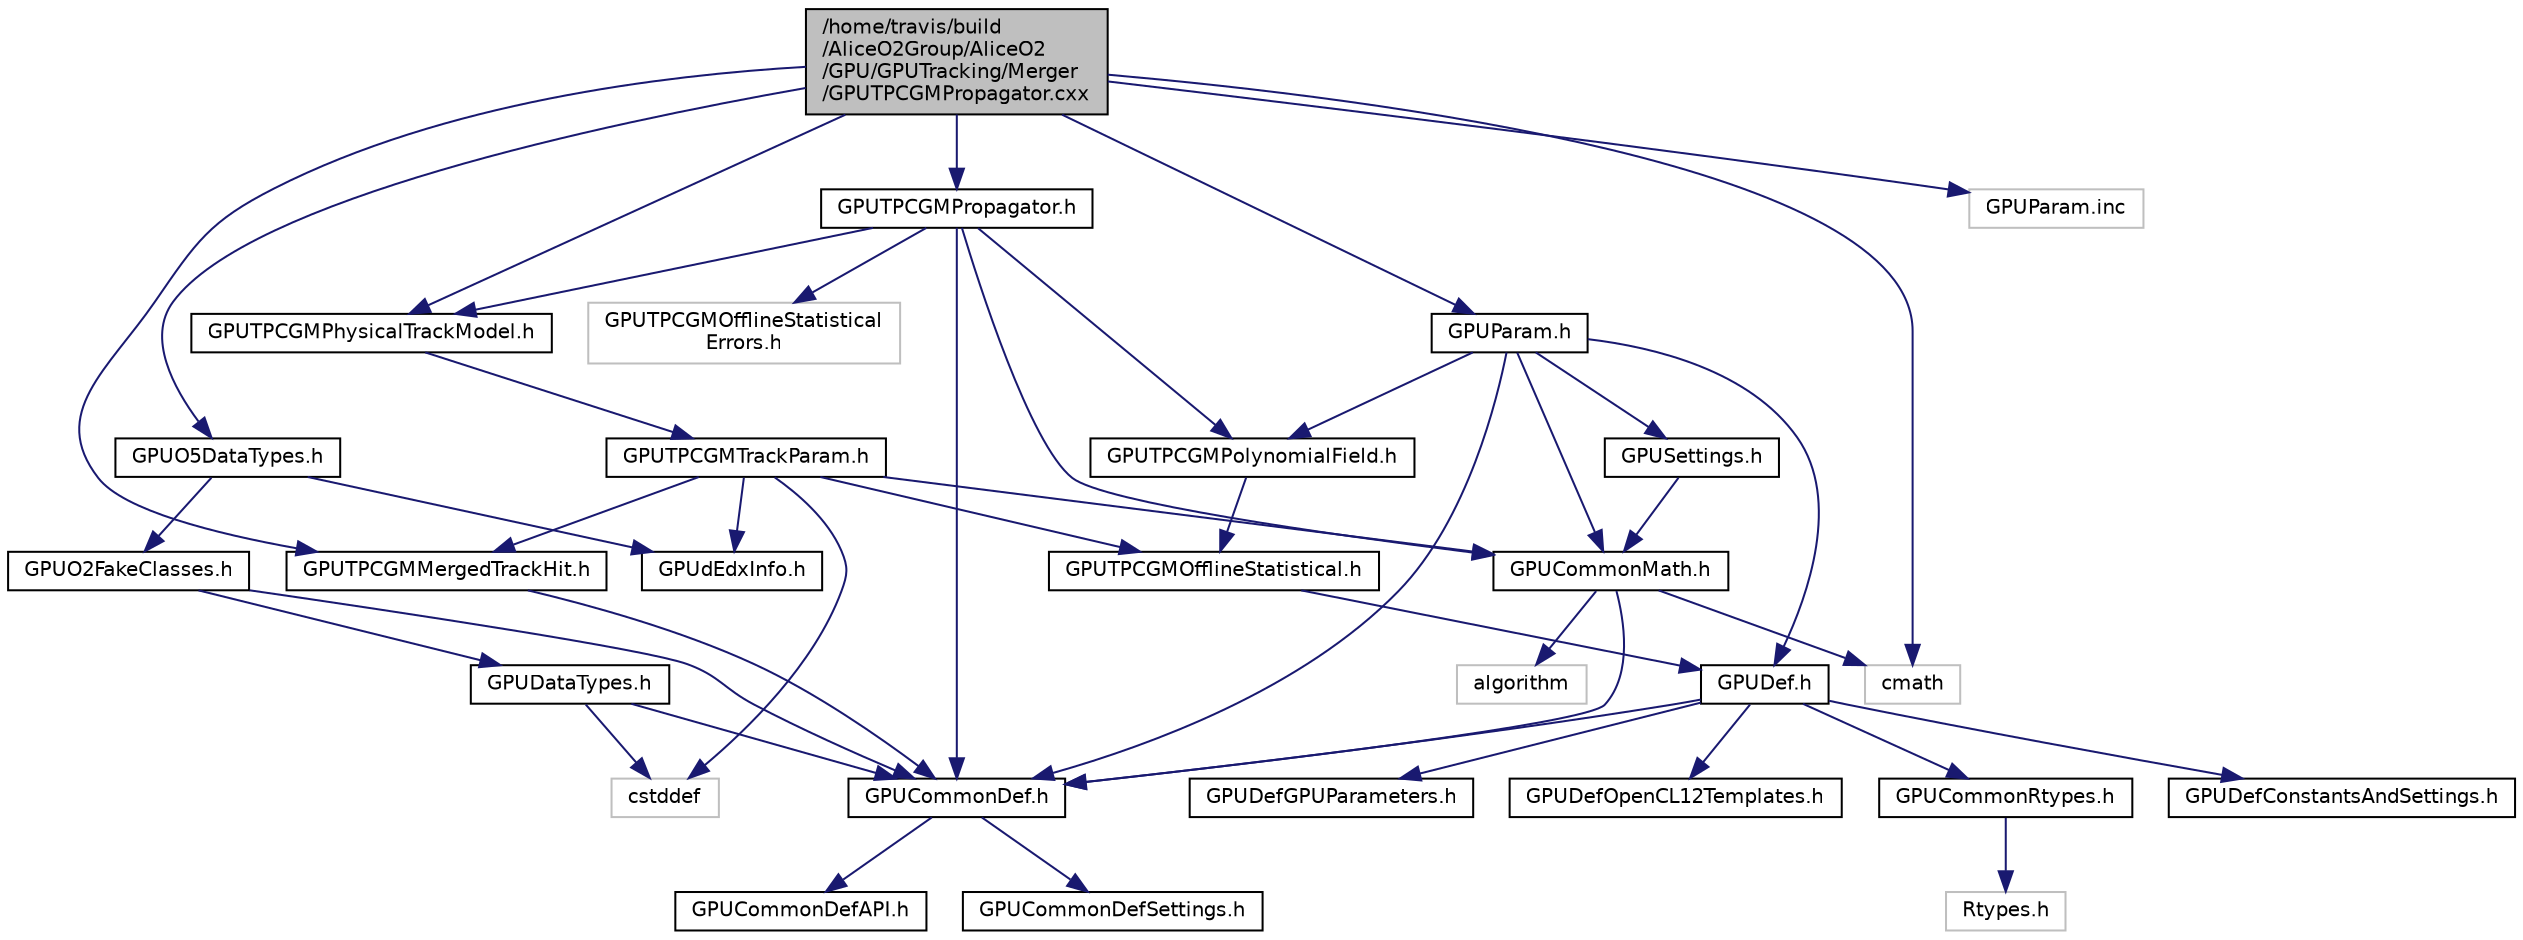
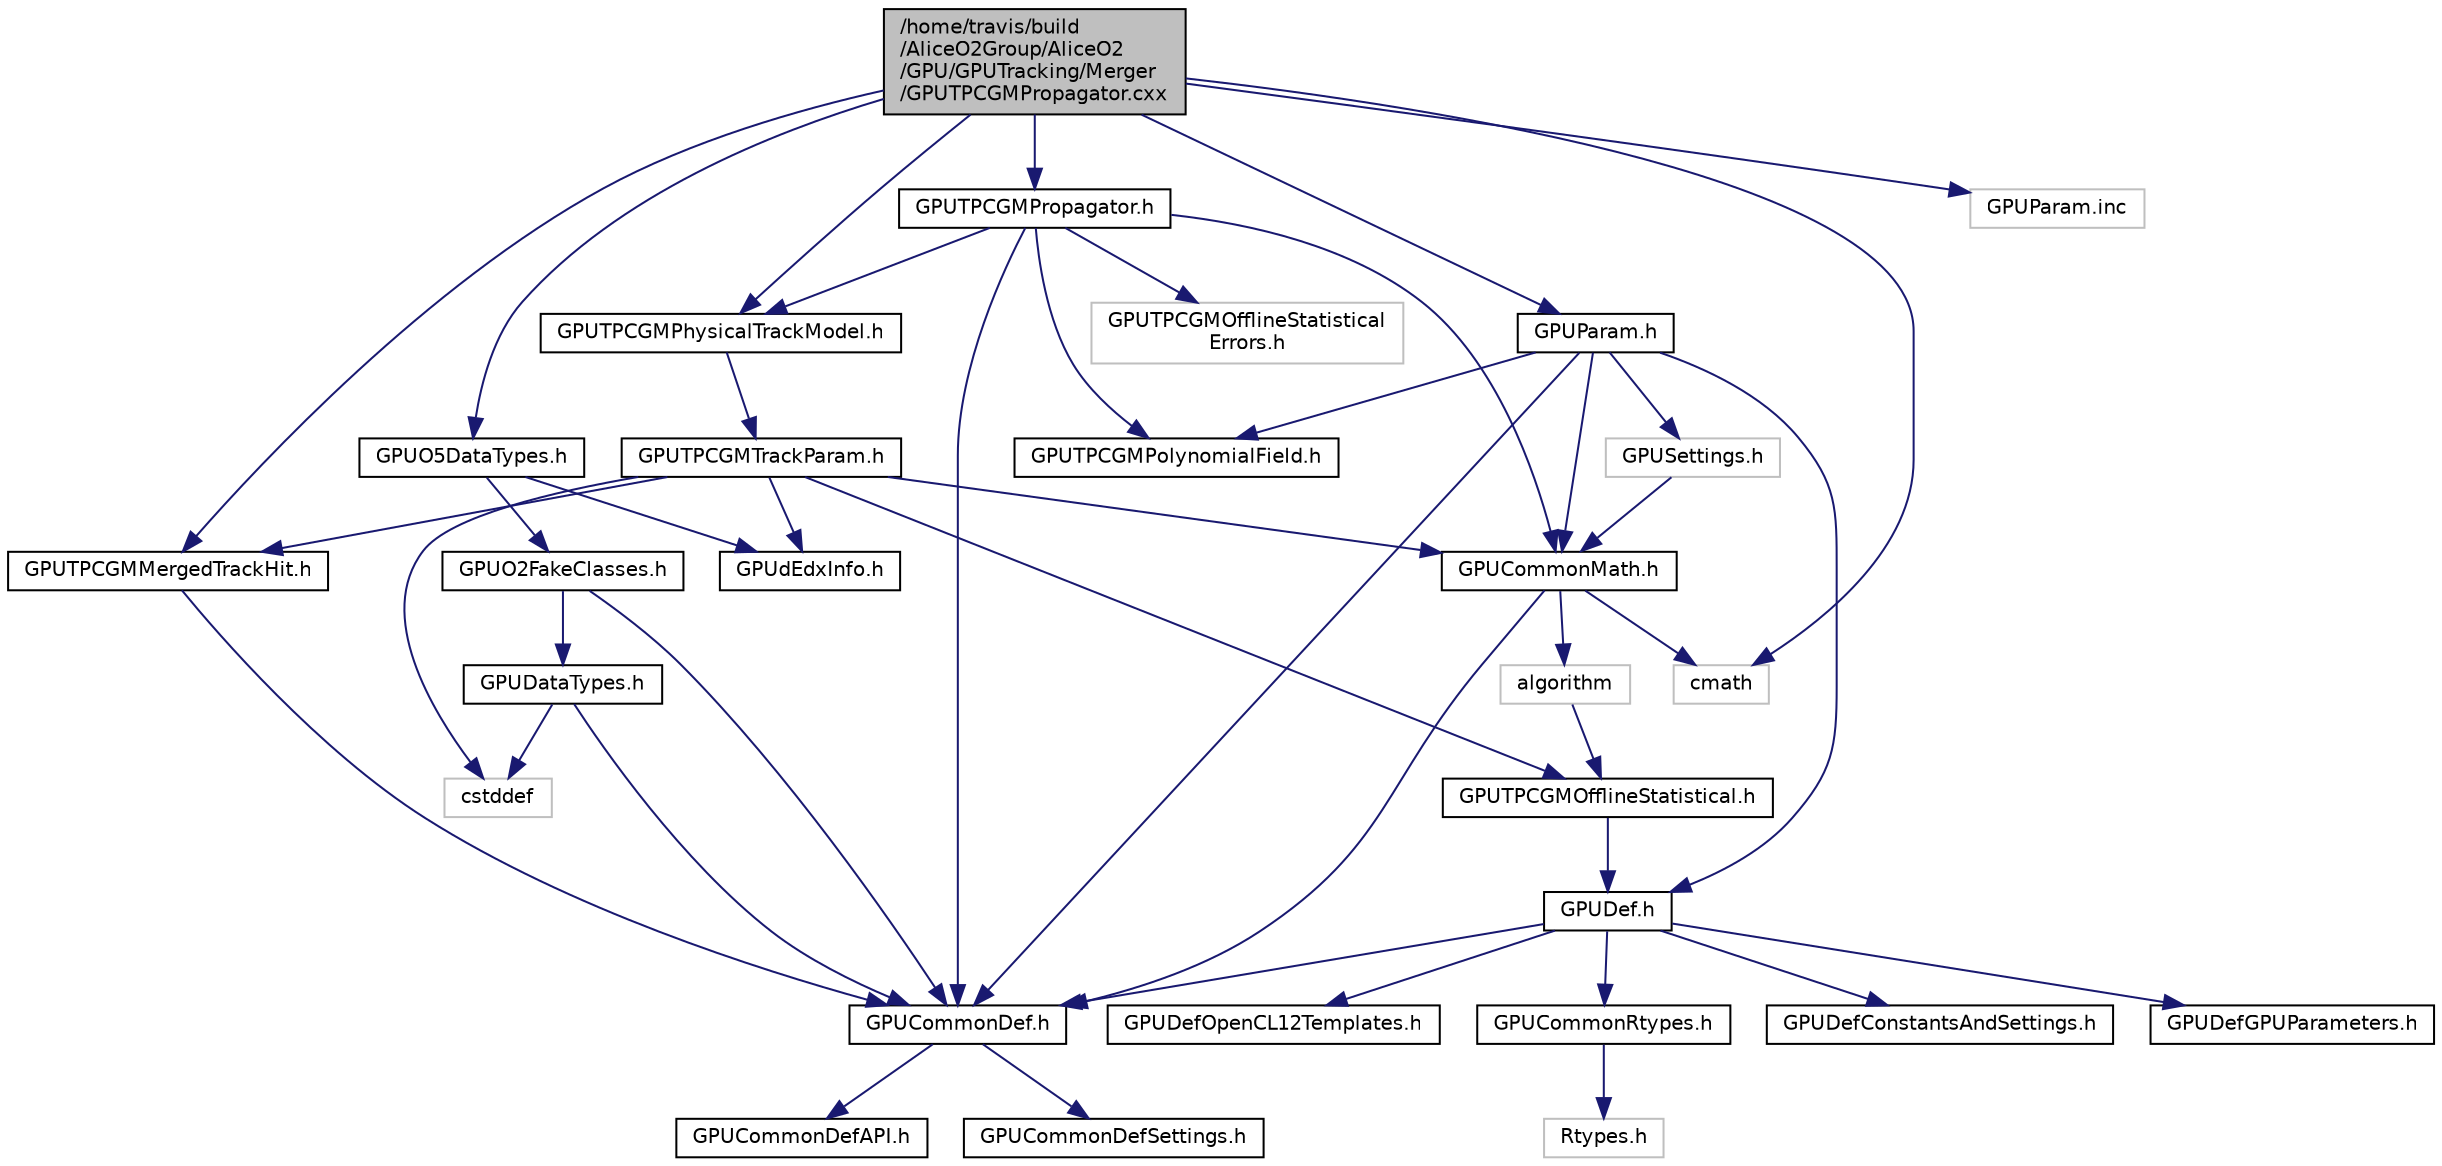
node "GPUSettings.h": color black -> grey75
edge "GPUTPCGMPolynomialField.h" -> "GPUTPCGMOfflineStatistical.h": now "algorithm" -> "GPUTPCGMOfflineStatistical.h"
